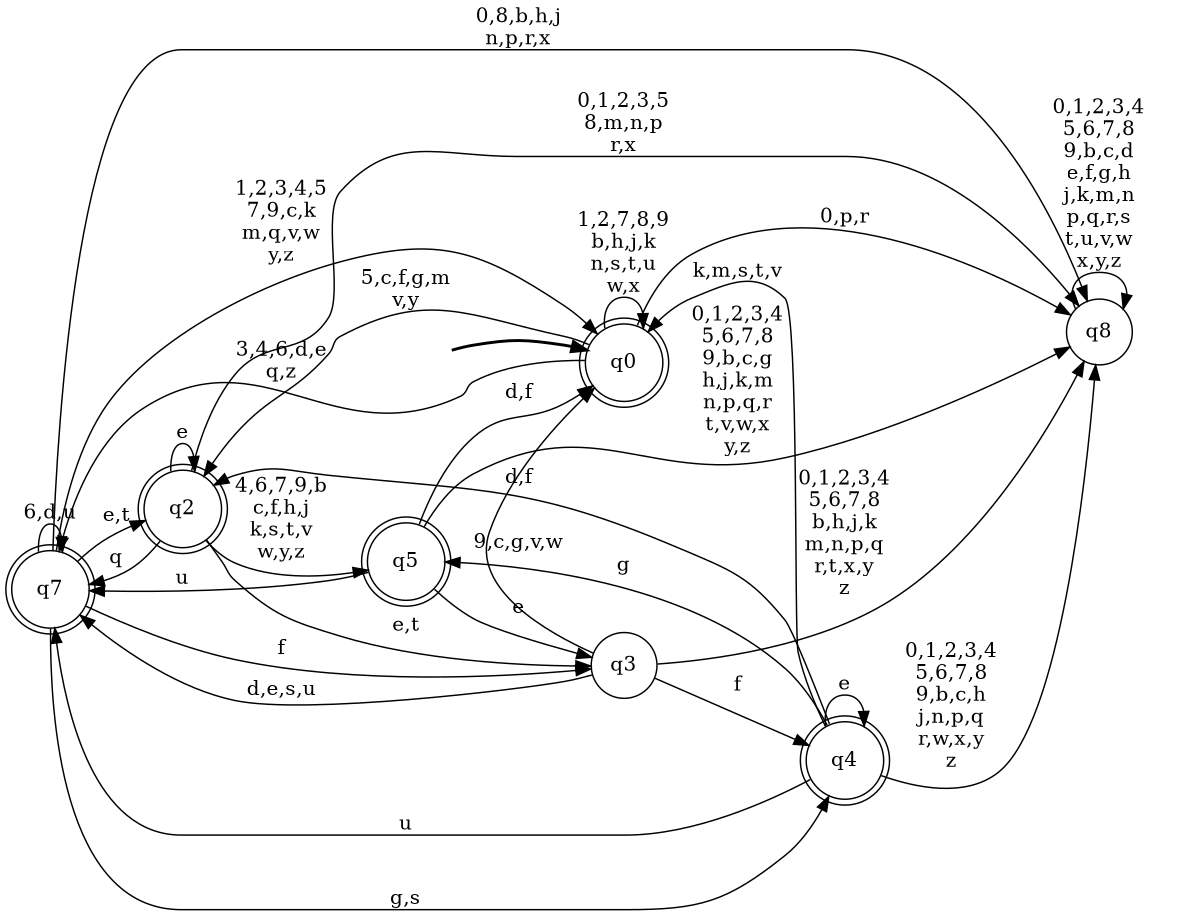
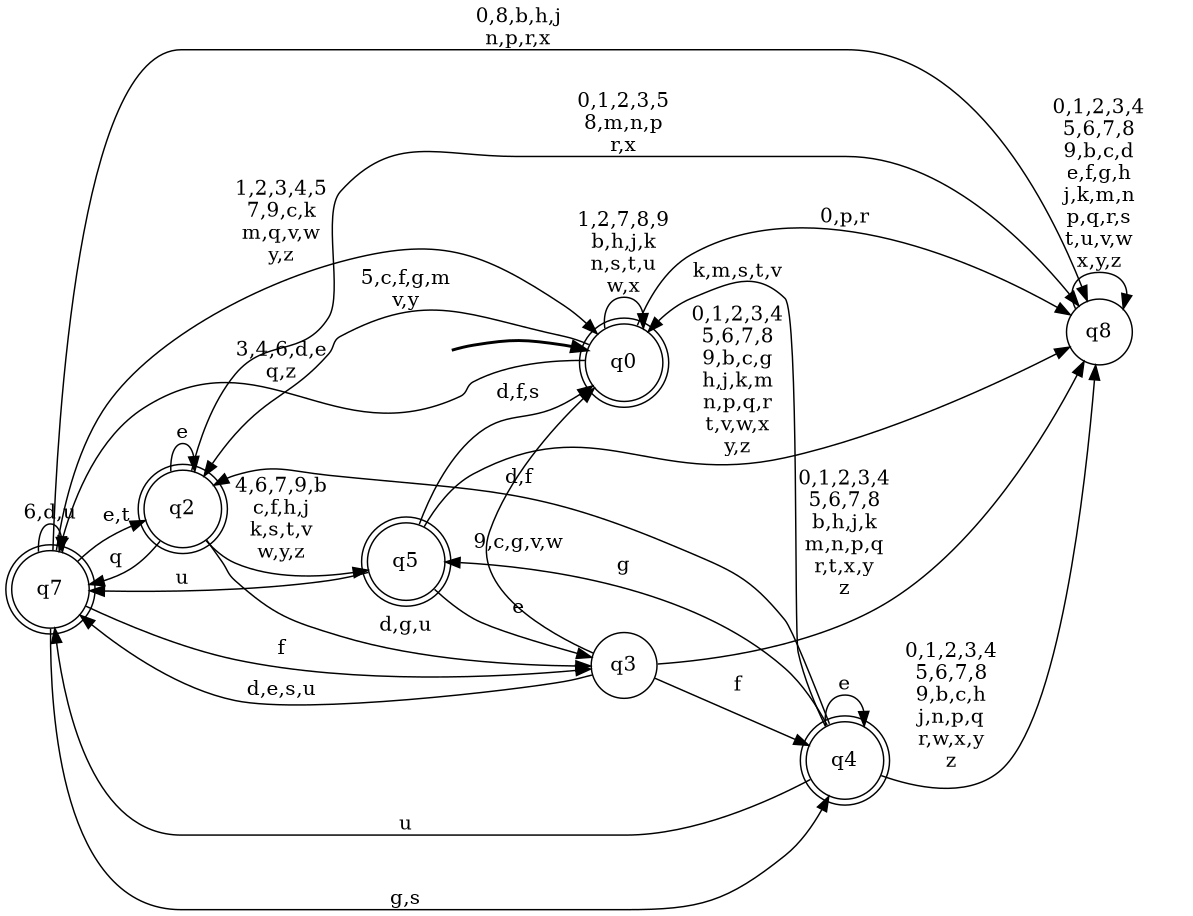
edge "q5" -> "q0": label "d,f" -> "d,f,s"
edge "q2" -> "q3": label "e,t" -> "d,g,u"
